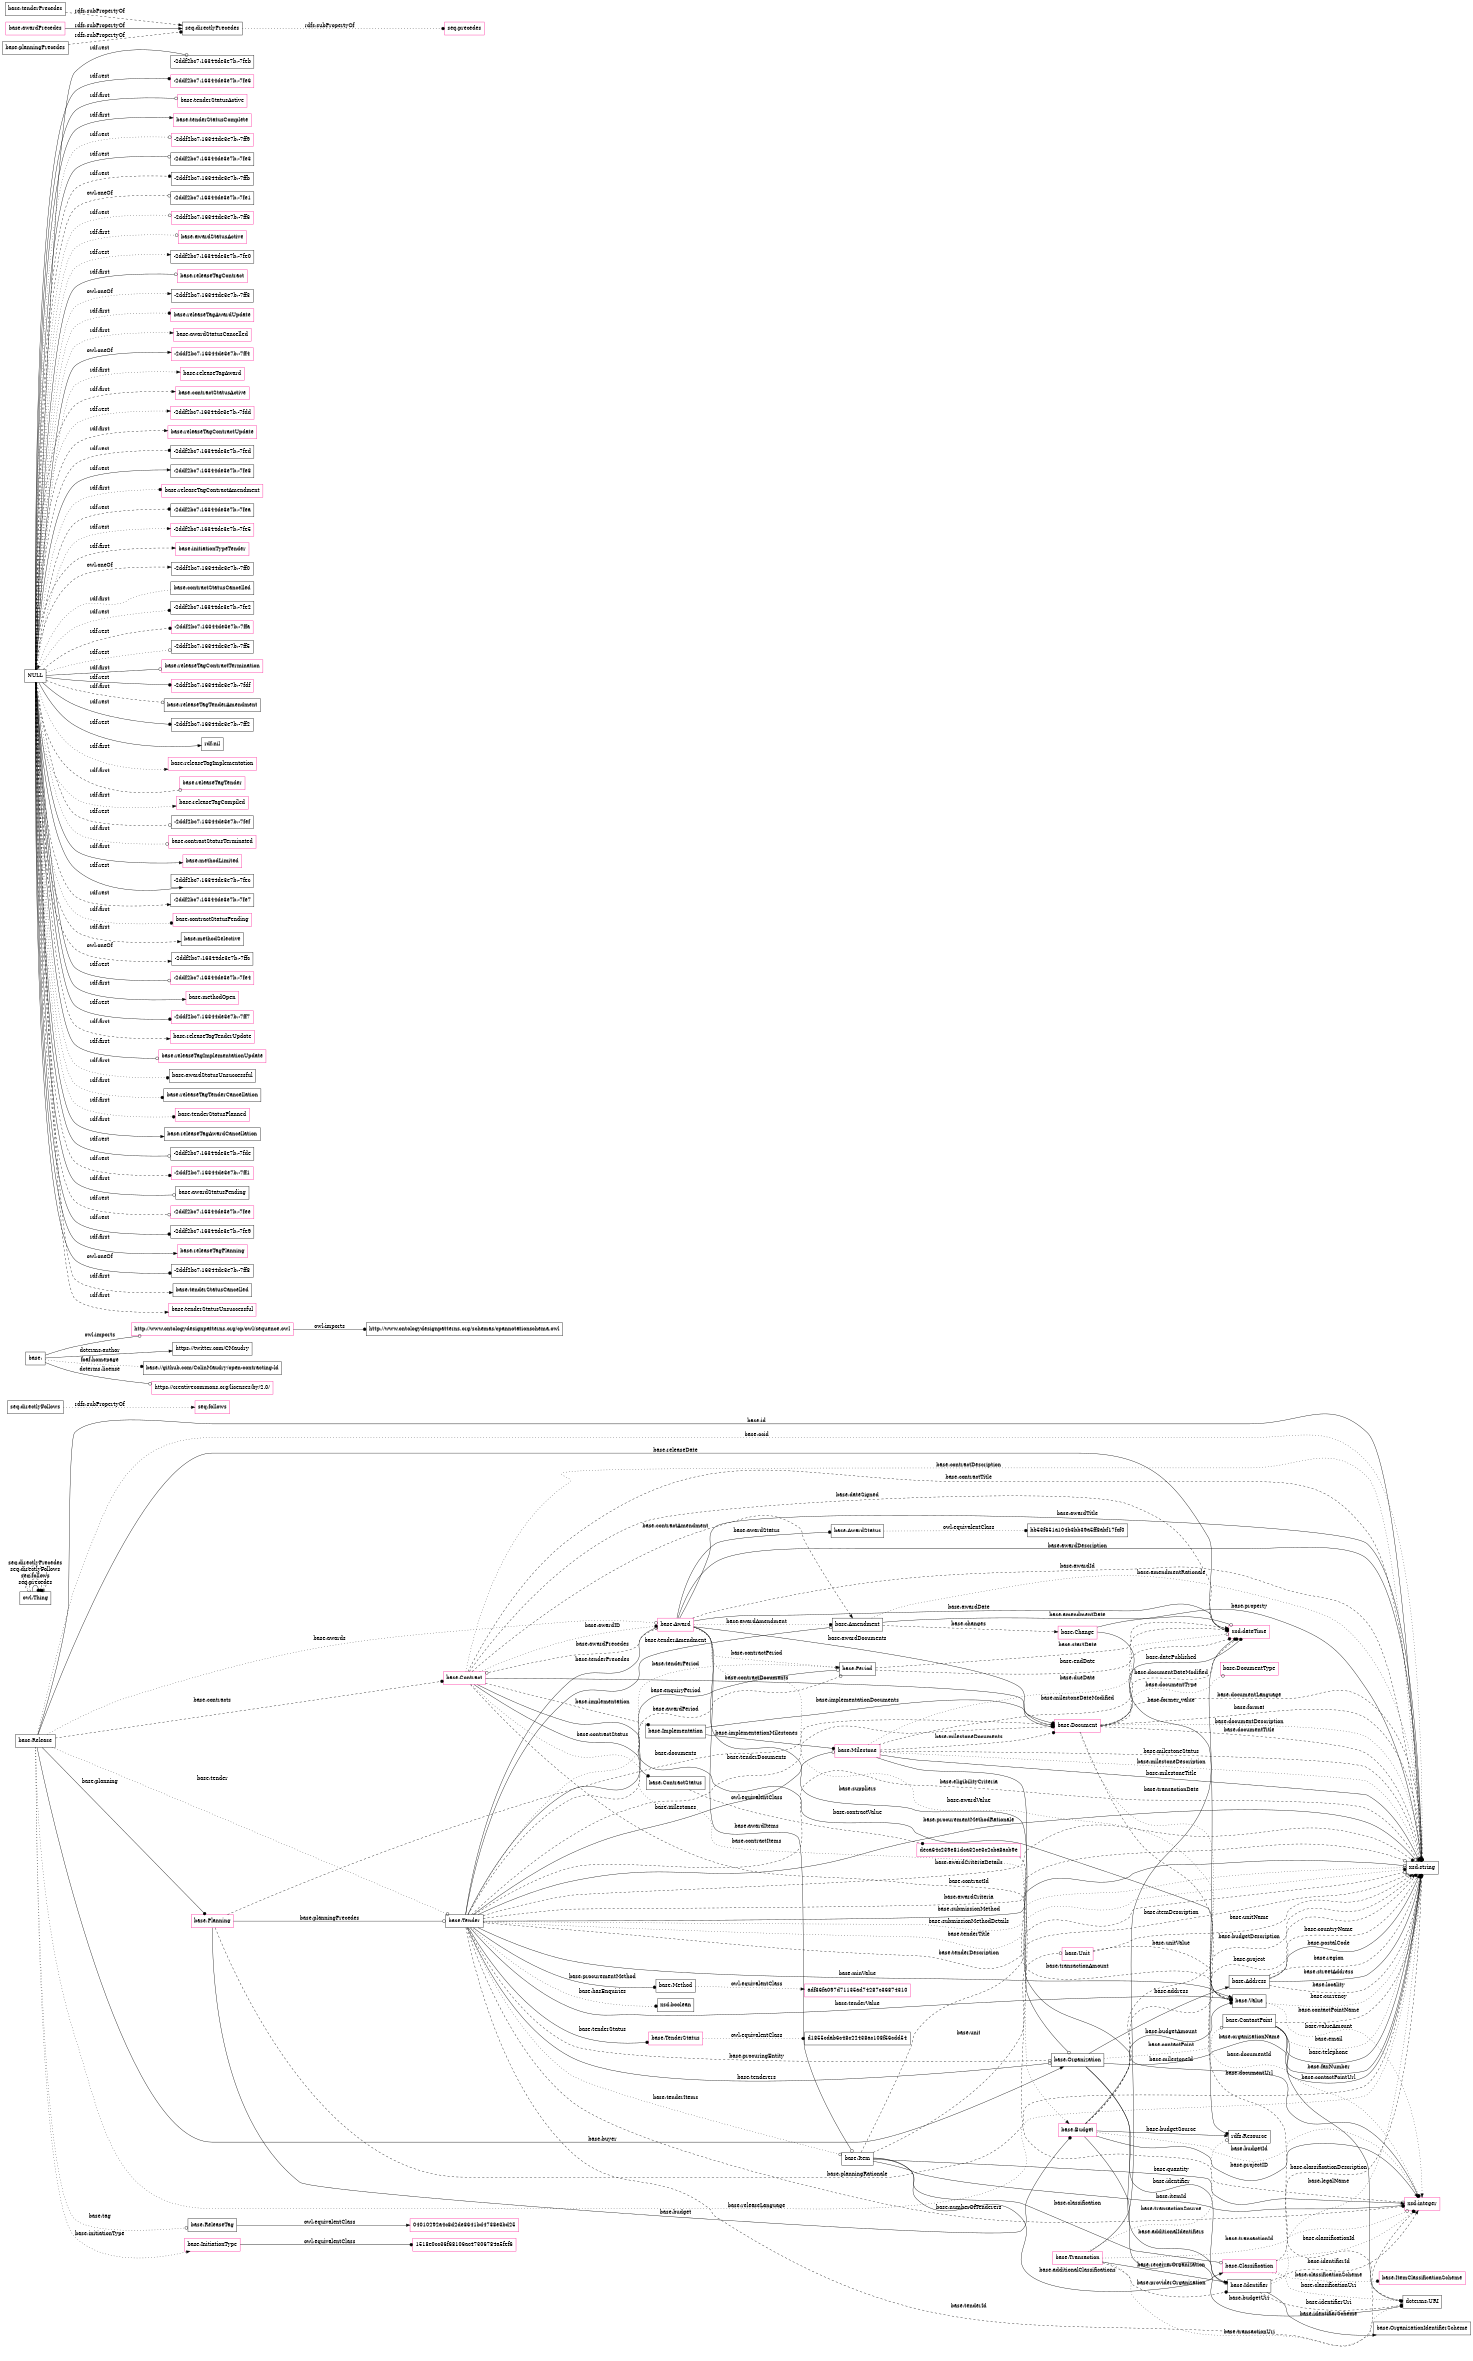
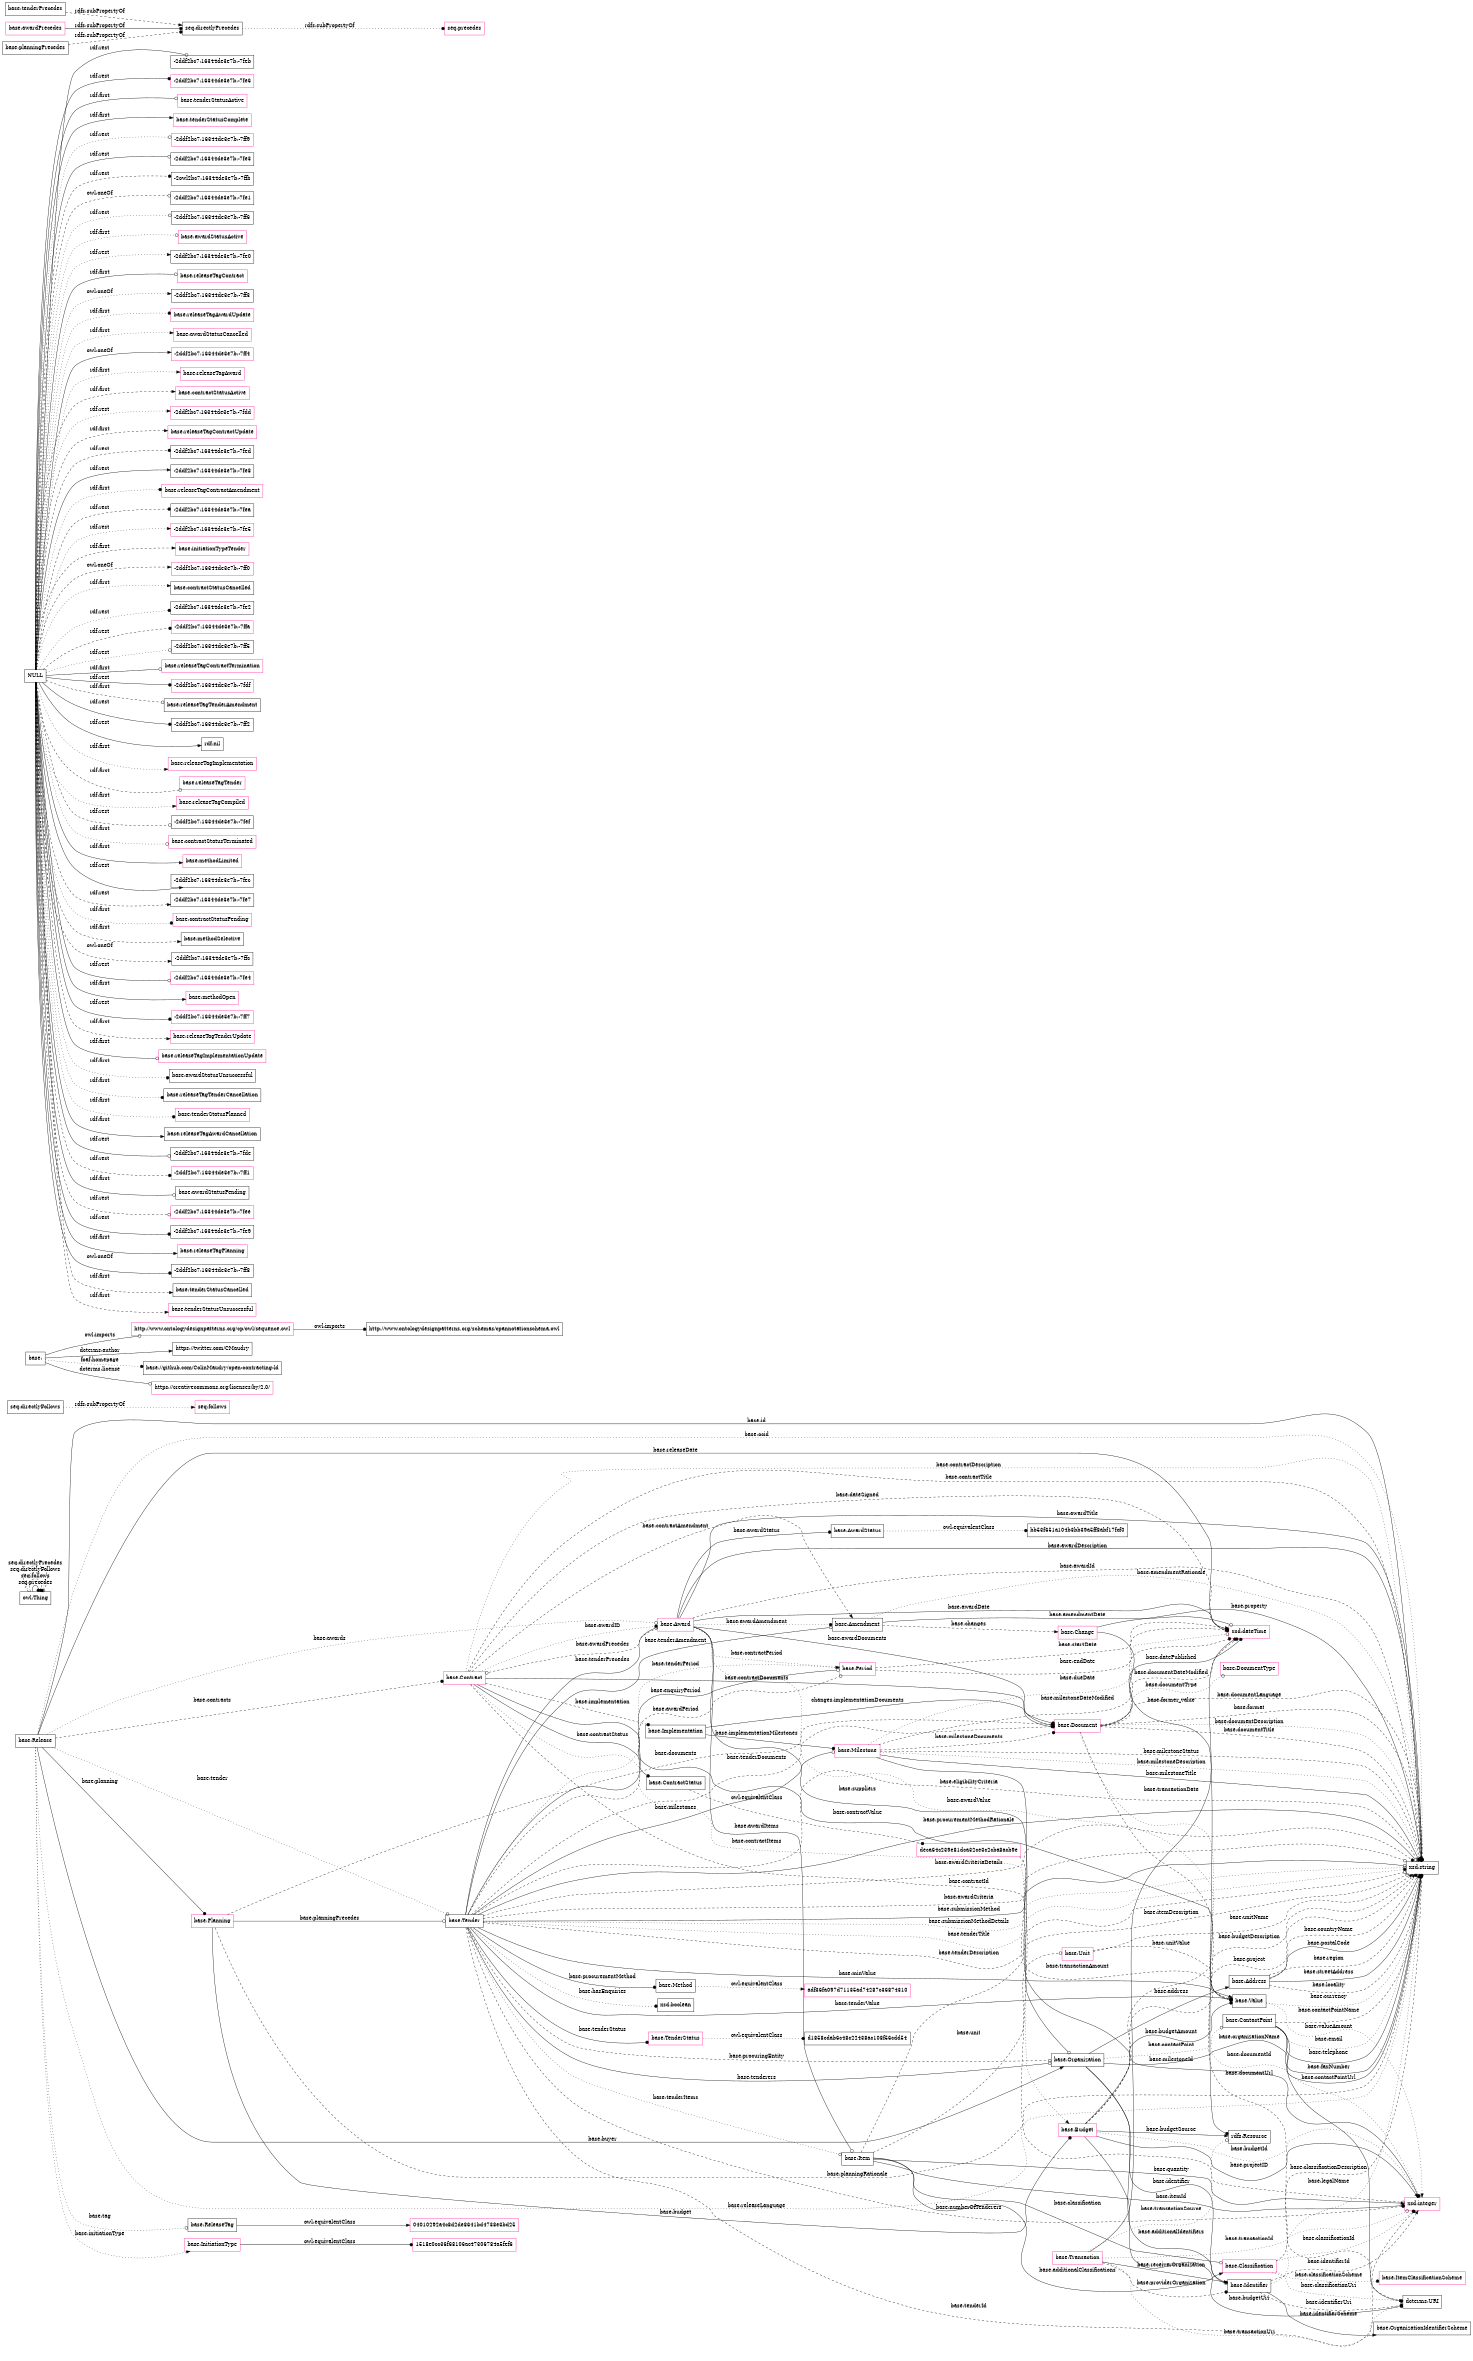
edge "base:awardPrecedes" -> "seq:directlyPrecedes": arrowhead normal -> dot
node "-2ddf2bc7:16344de3e7b:-7ffb": label "-2ddf2bc7:16344de3e7b:-7ffb" -> "-2owl2bc7:16344de3e7b:-7ffb"
node "-2ddf2bc7:16344de3e7b:-7ff6": color deeppink -> black
node "-2ddf2bc7:16344de3e7b:-7ff0": color black -> deeppink
edge "base:contractStatusCancelled" -> "NULL": reversed
node "base:Period": color black -> deeppink
edge "base:Implementation" -> "base:Document": label "base:implementationDocuments" -> "changes:implementationDocuments"
node "d1855cdab6c48c22438ac108f56cdd54": label "d1855cdab6c48c22438ac108f56cdd54" -> "d1858cdab6c48c22438ac108f56cdd54"
